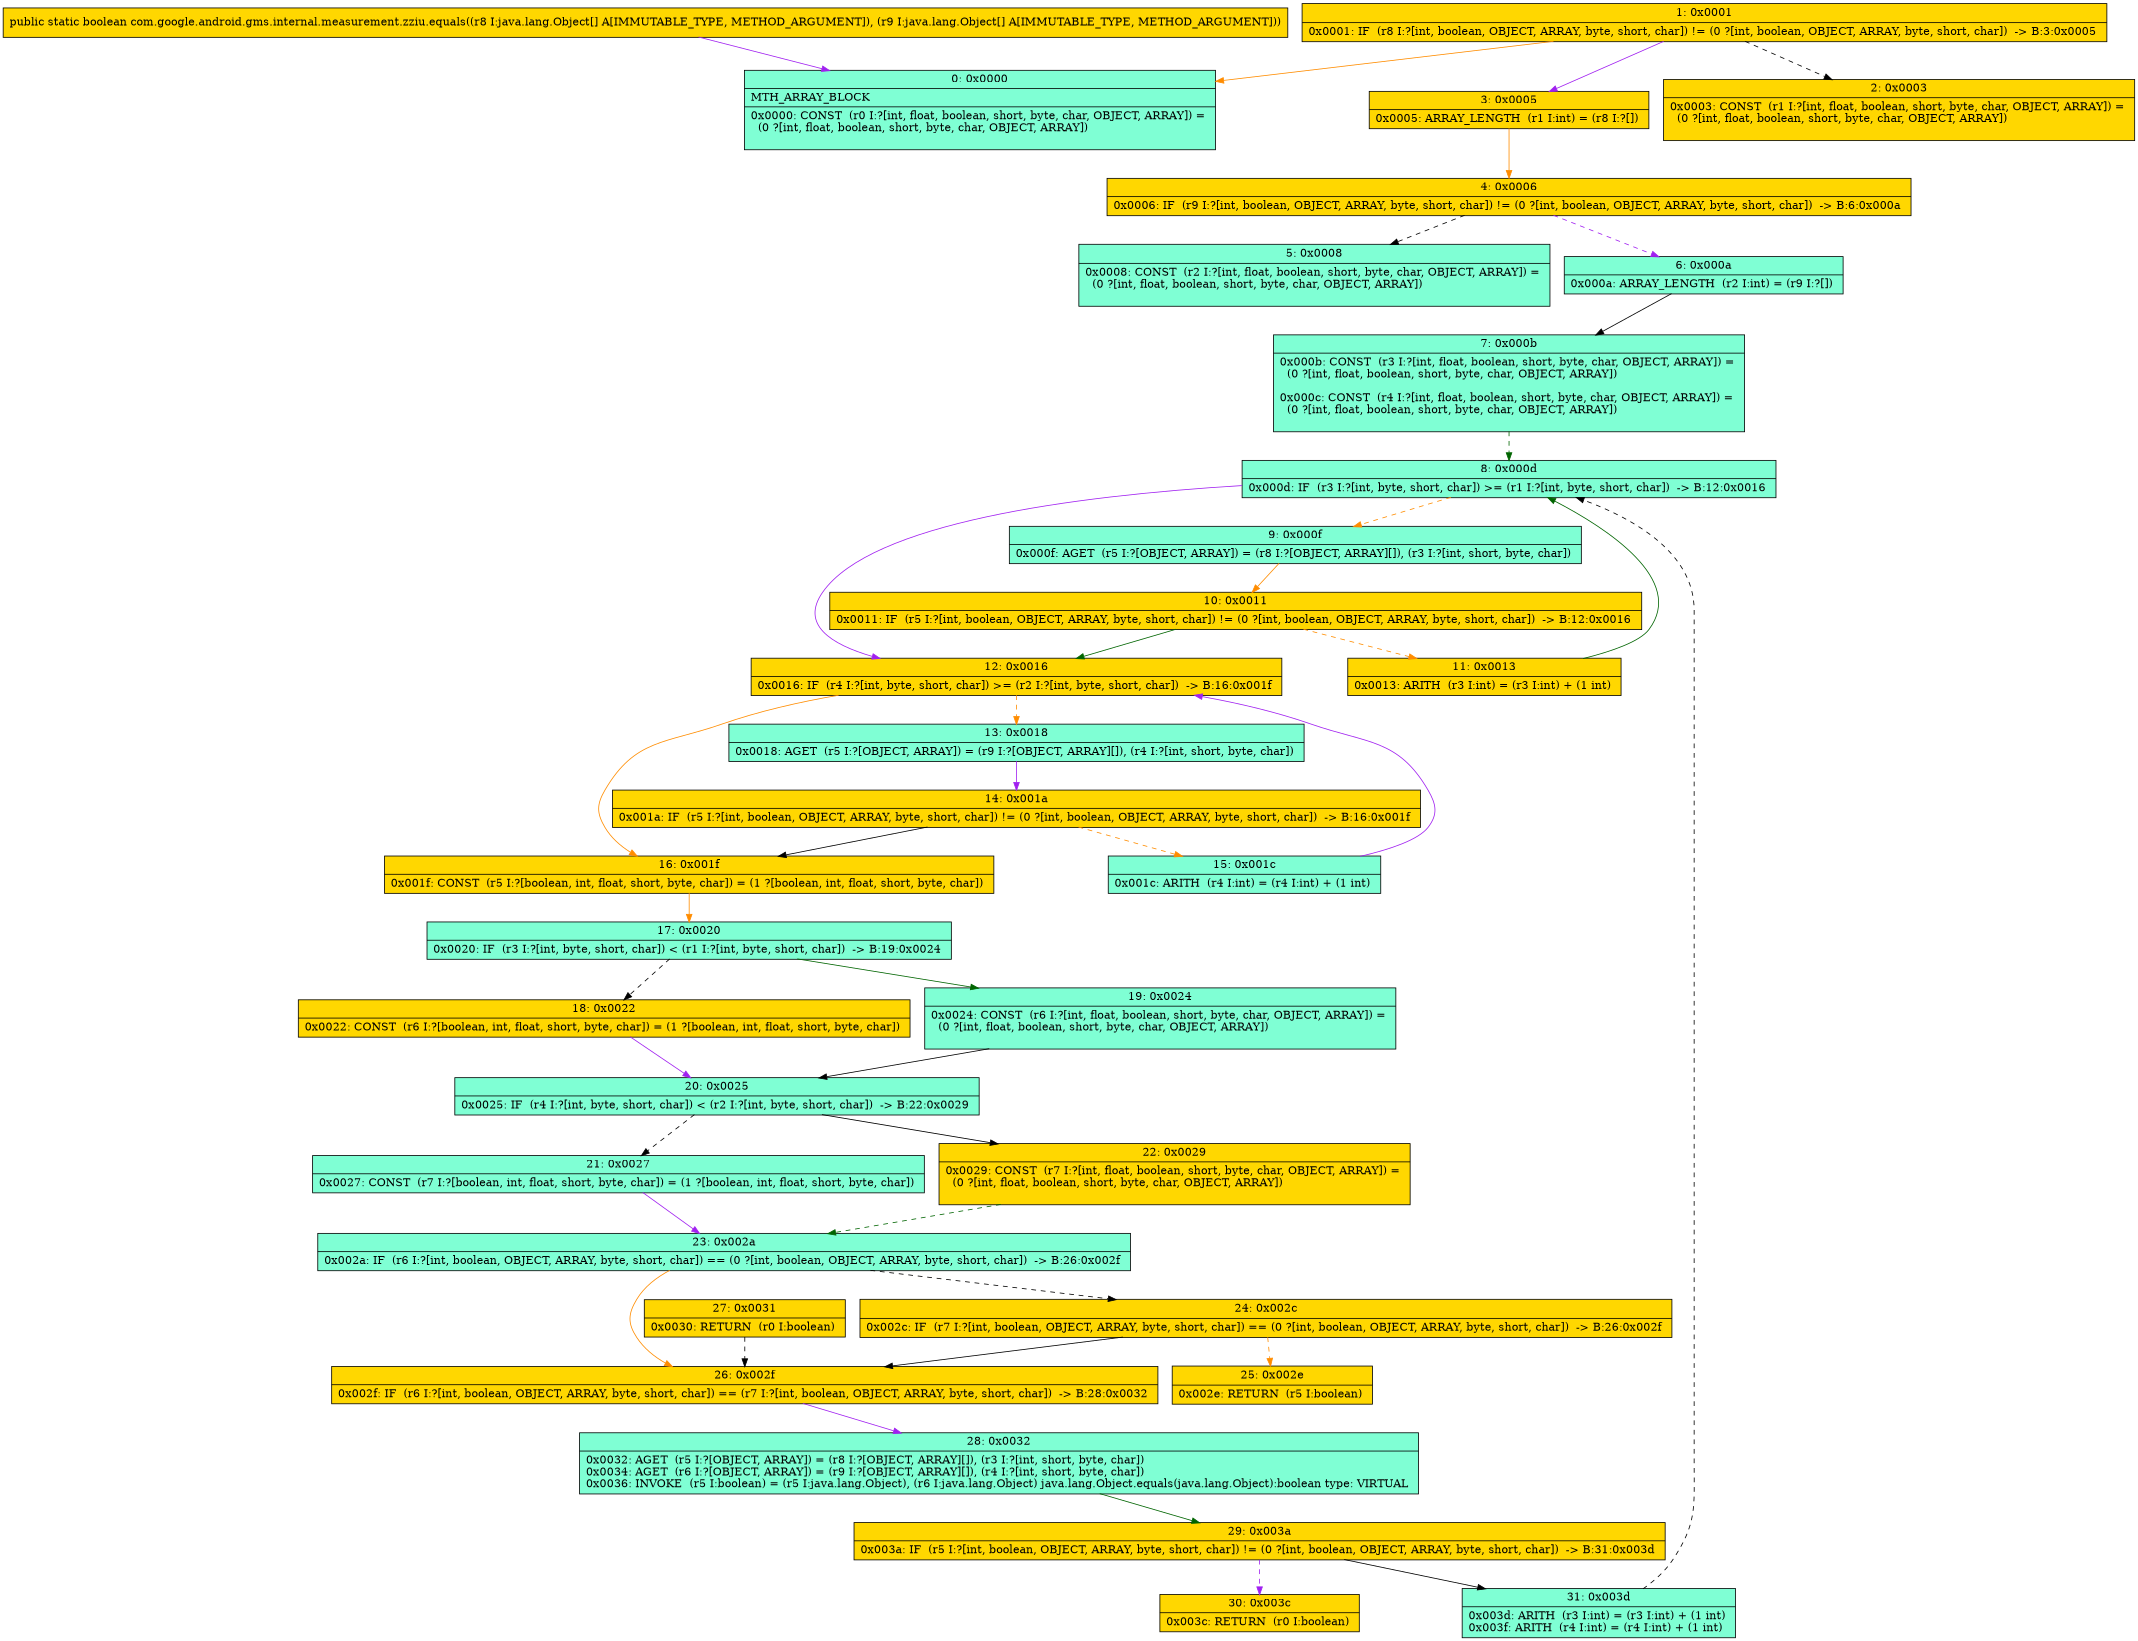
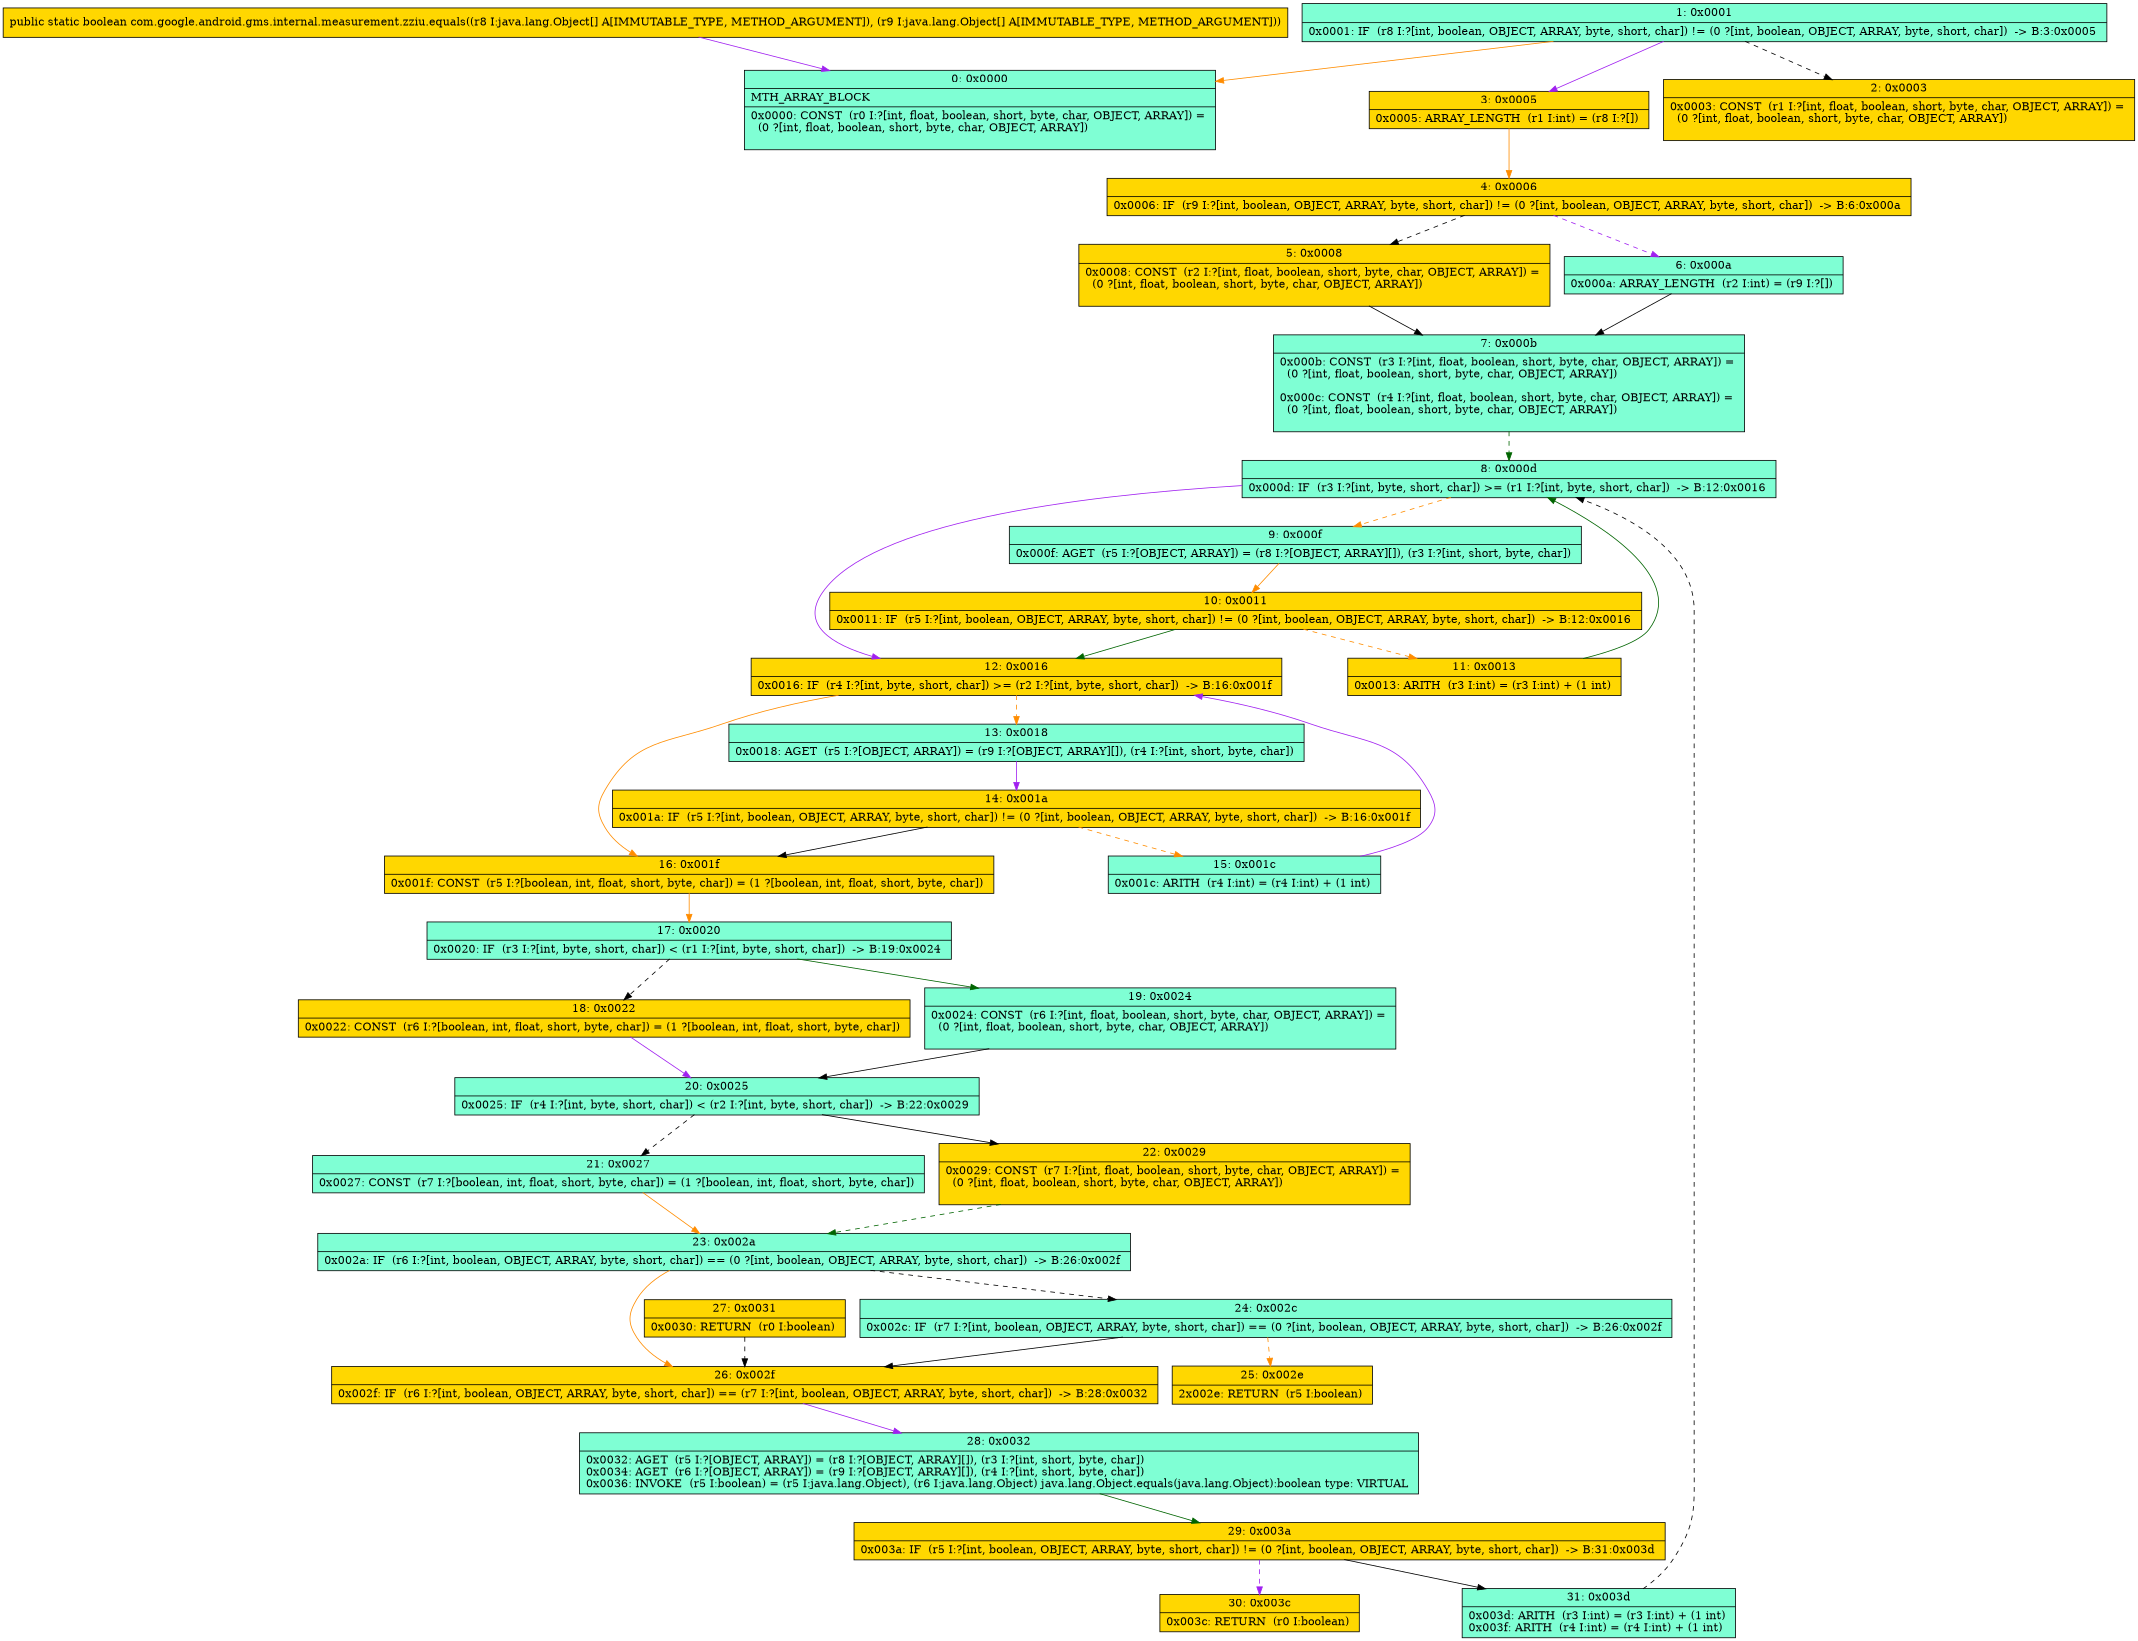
node "1: 0x0001": fillcolor gold -> aquamarine
node "5: 0x0008": fillcolor aquamarine -> gold
edge "5: 0x0008" -> "7: 0x000b": added
edge "21: 0x0027" -> "23: 0x002a": color purple -> darkorange
node "24: 0x002c": fillcolor gold -> aquamarine
node "25: 0x002e": text "0x002e: RETURN  (r5 I:boolean)" -> "2x002e: RETURN  (r5 I:boolean)"
